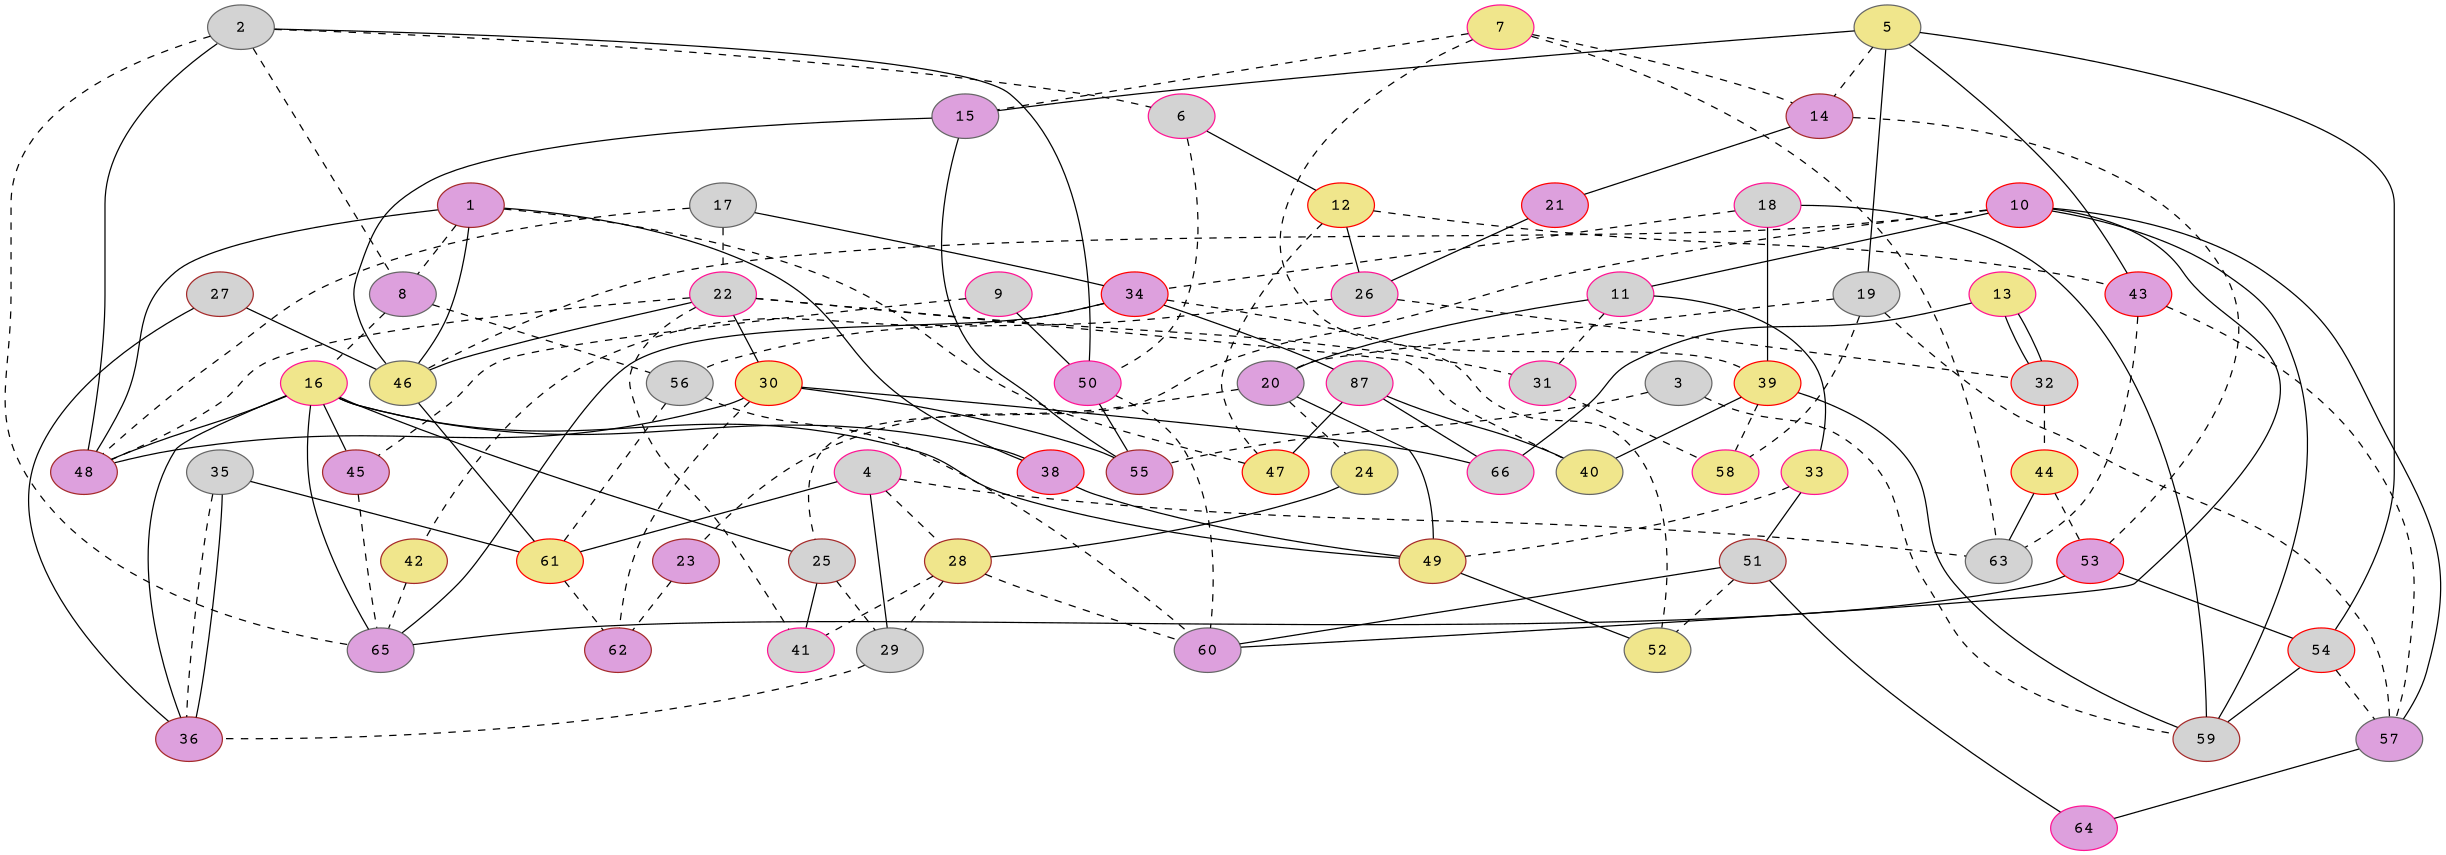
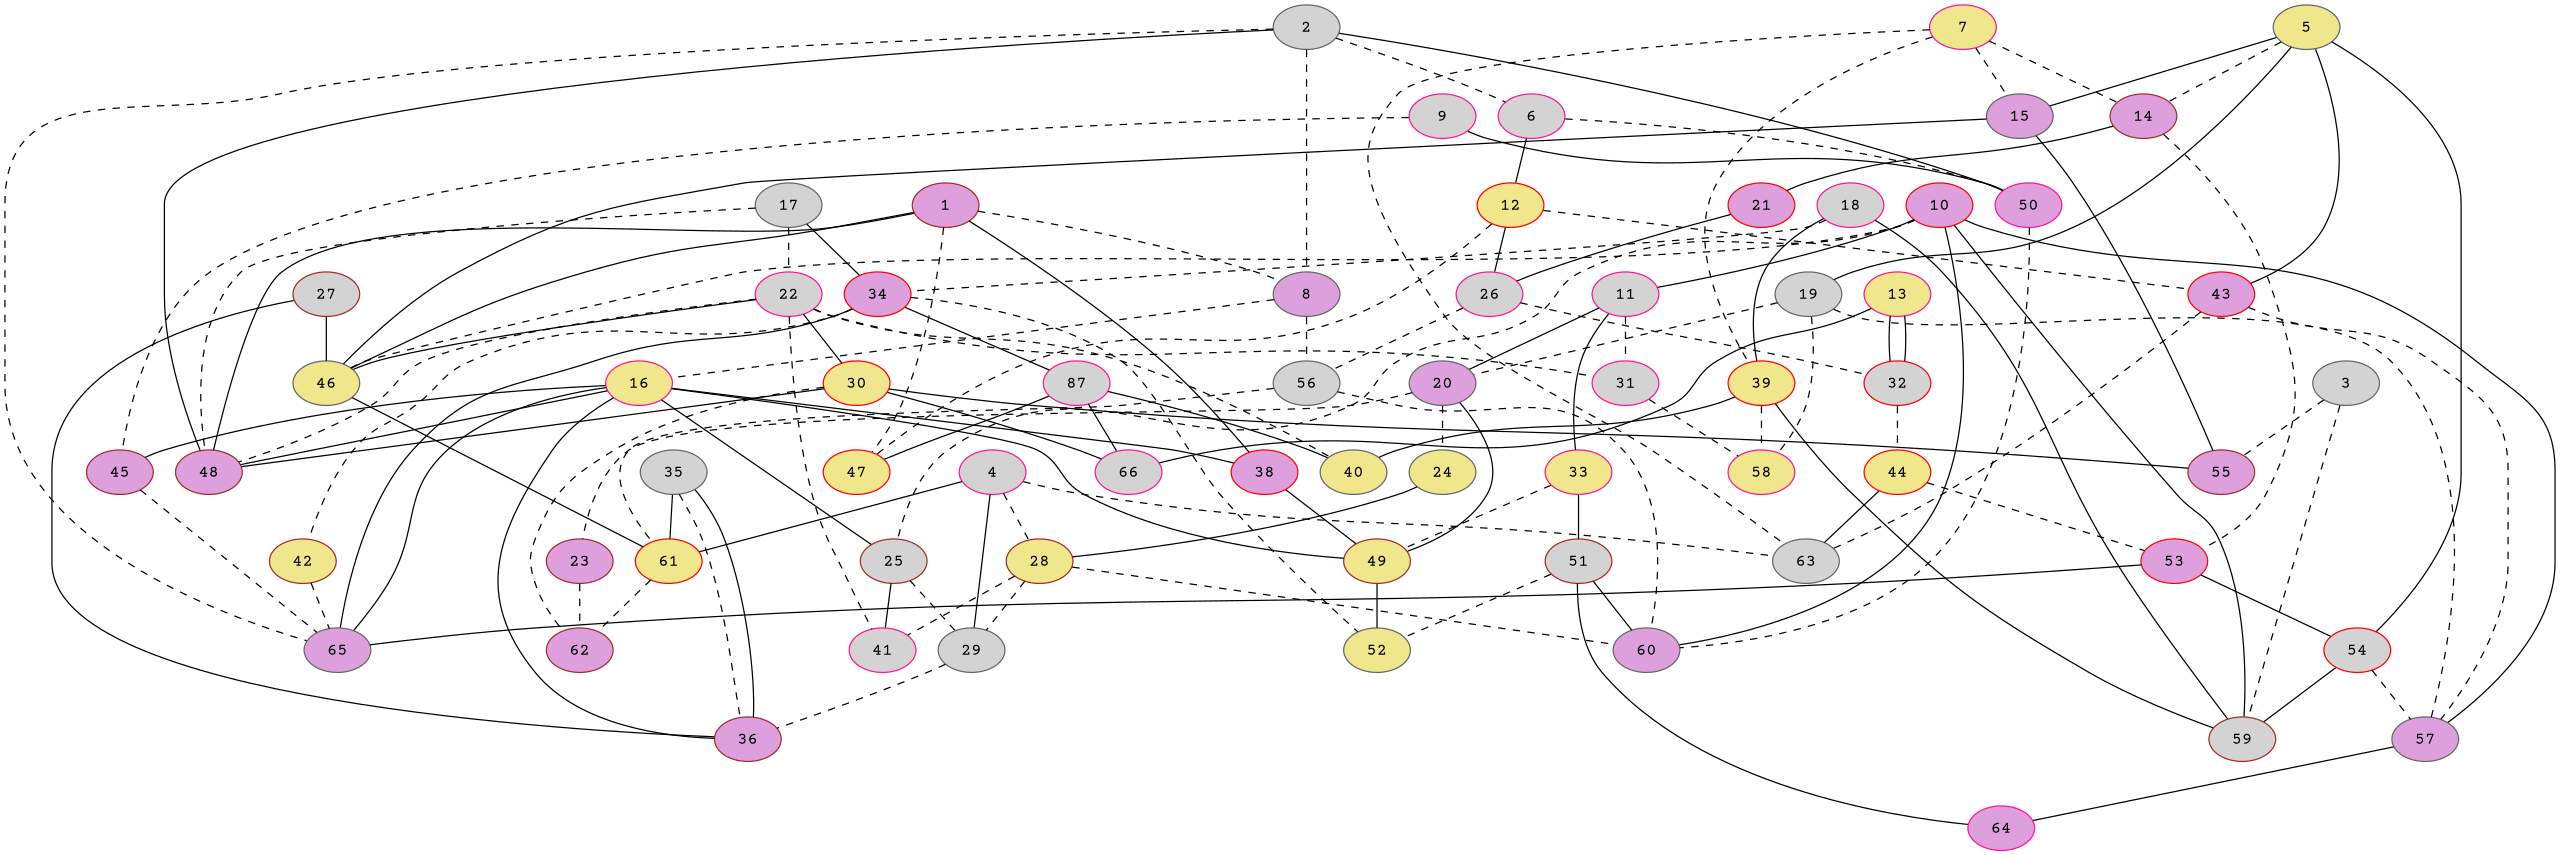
edge "50" -- "55": removed
